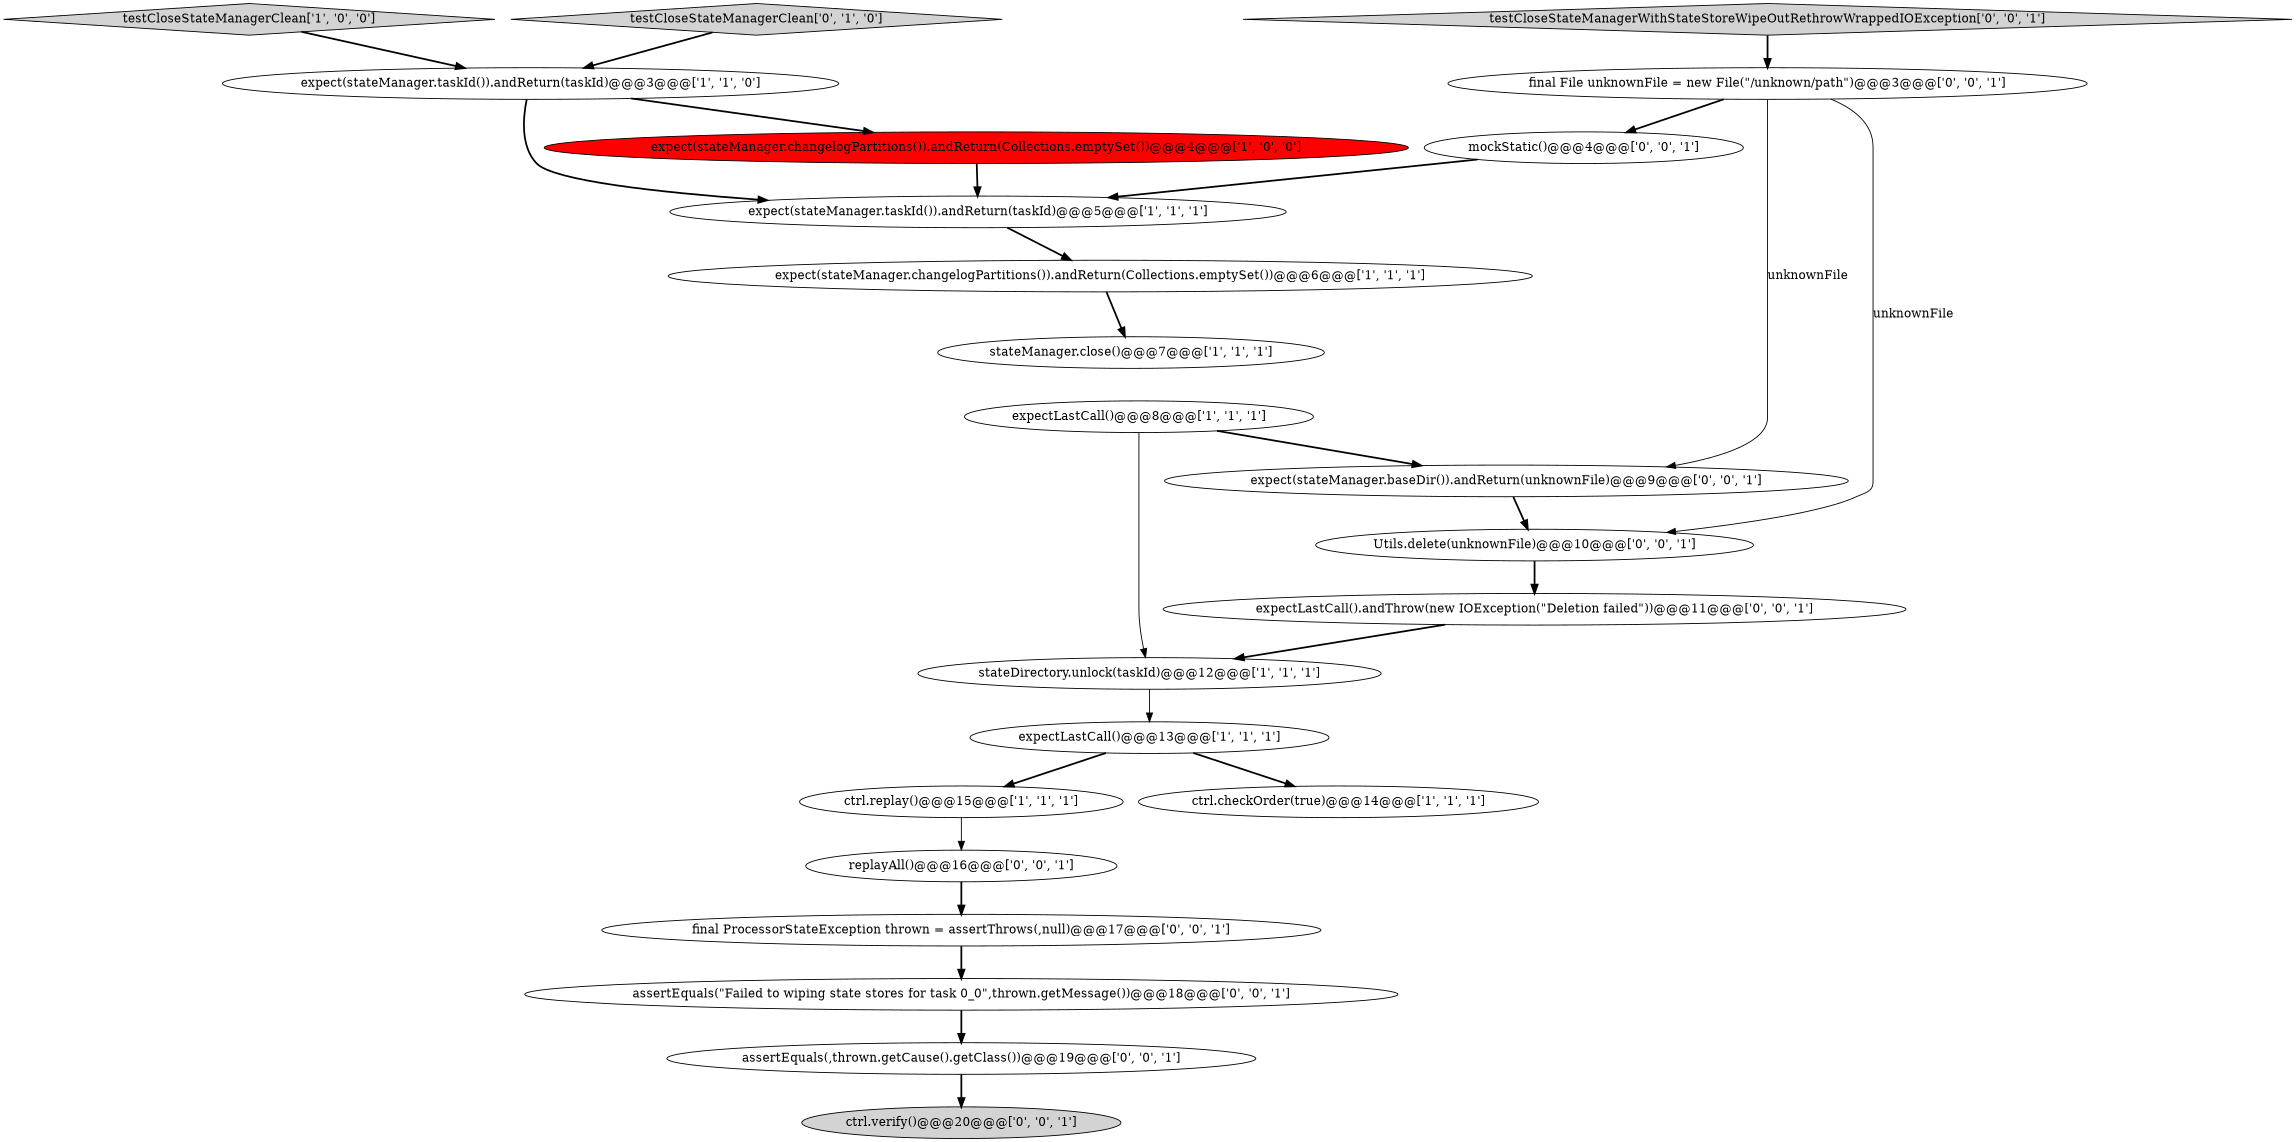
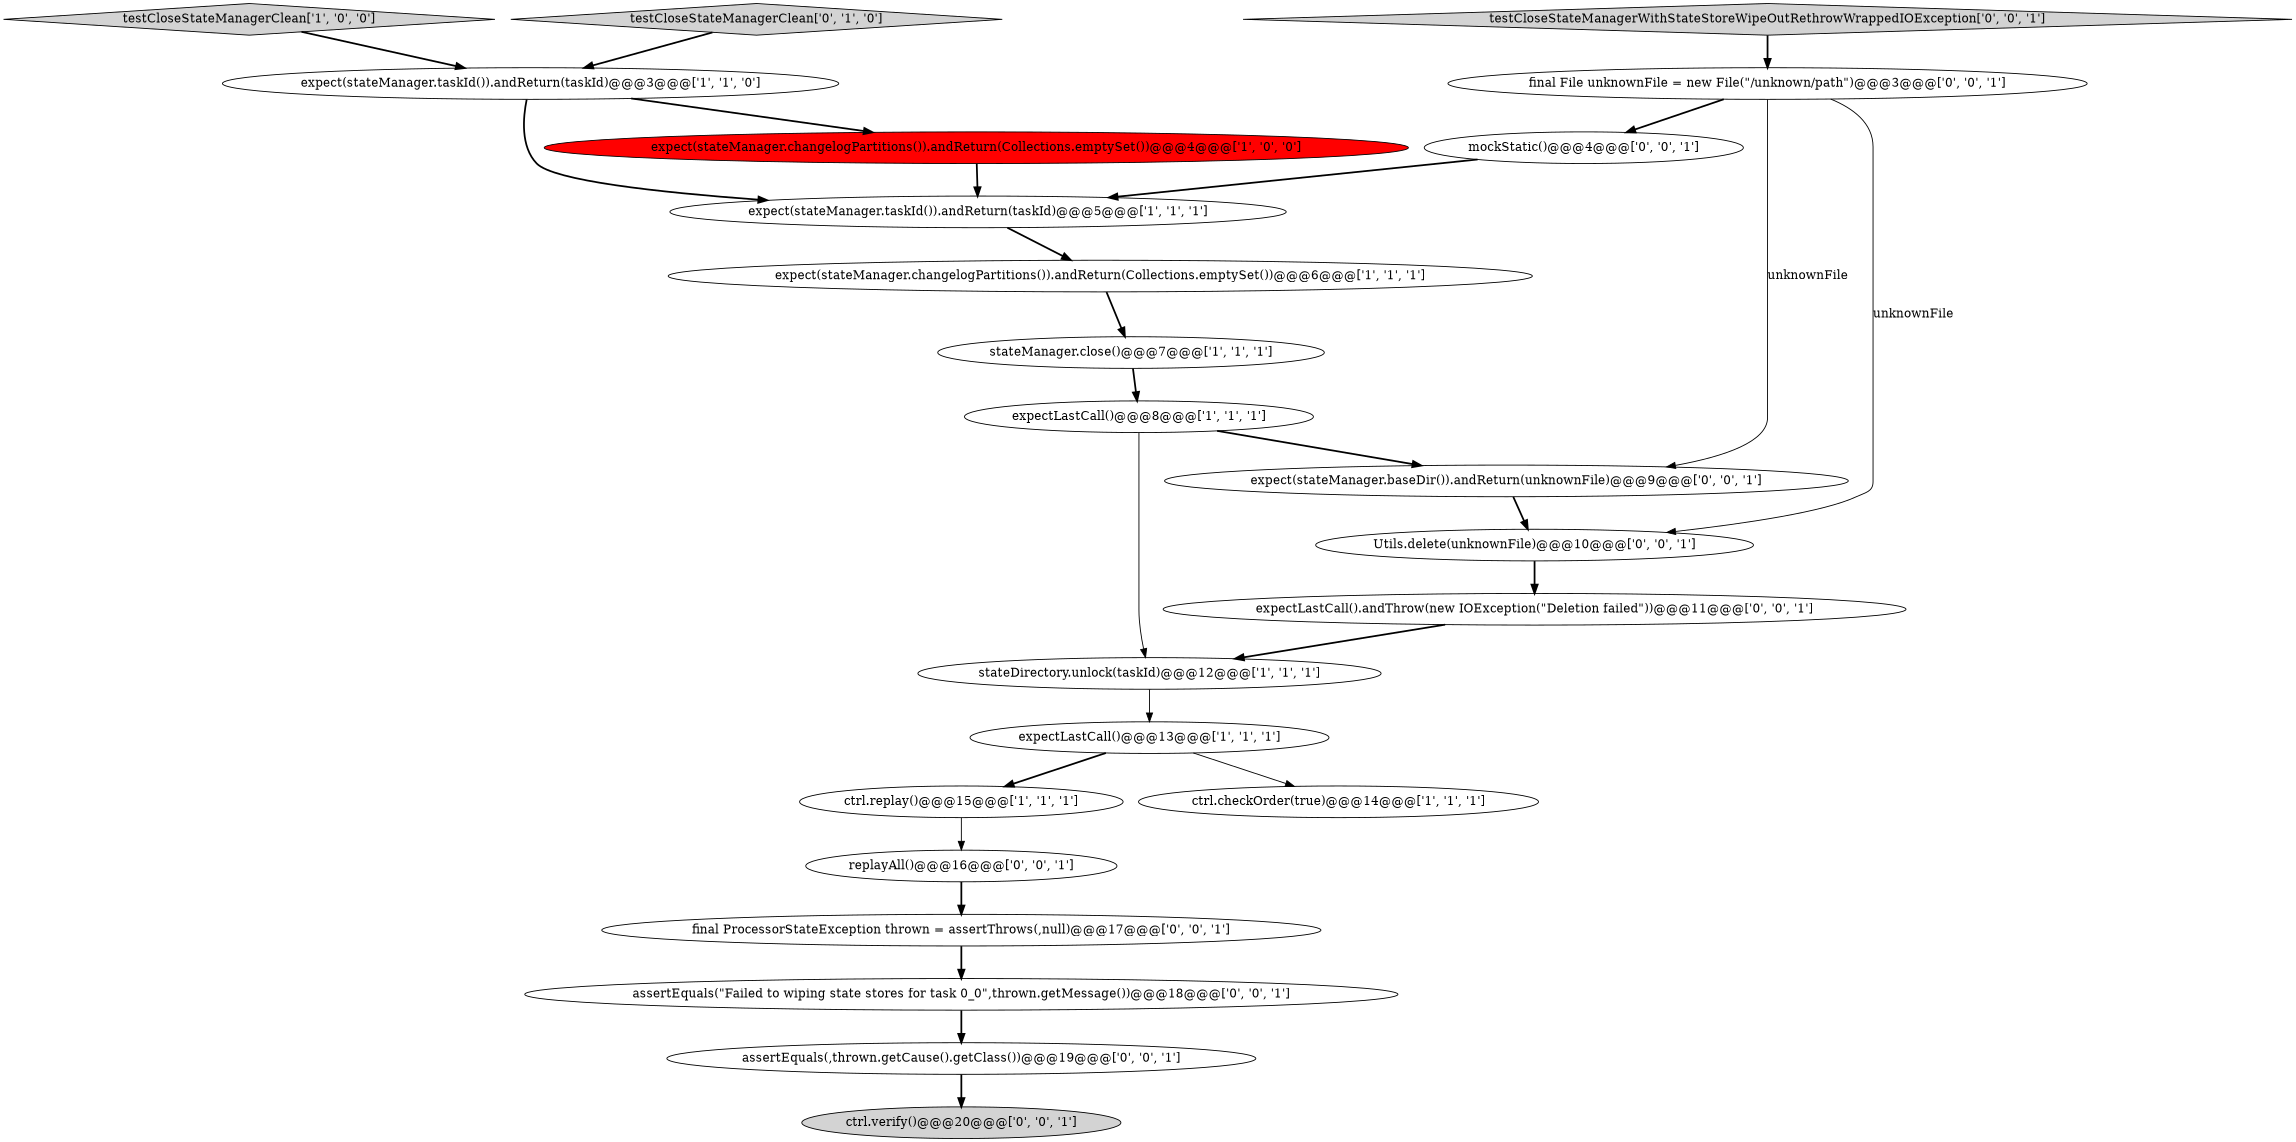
edge "stateManager.close()@@@7@@@['1', '1', '1']" -> "expectLastCall()@@@8@@@['1', '1', '1']": added
edge "expectLastCall()@@@13@@@['1', '1', '1']" -> "ctrl.checkOrder(true)@@@14@@@['1', '1', '1']": style bold -> solid
